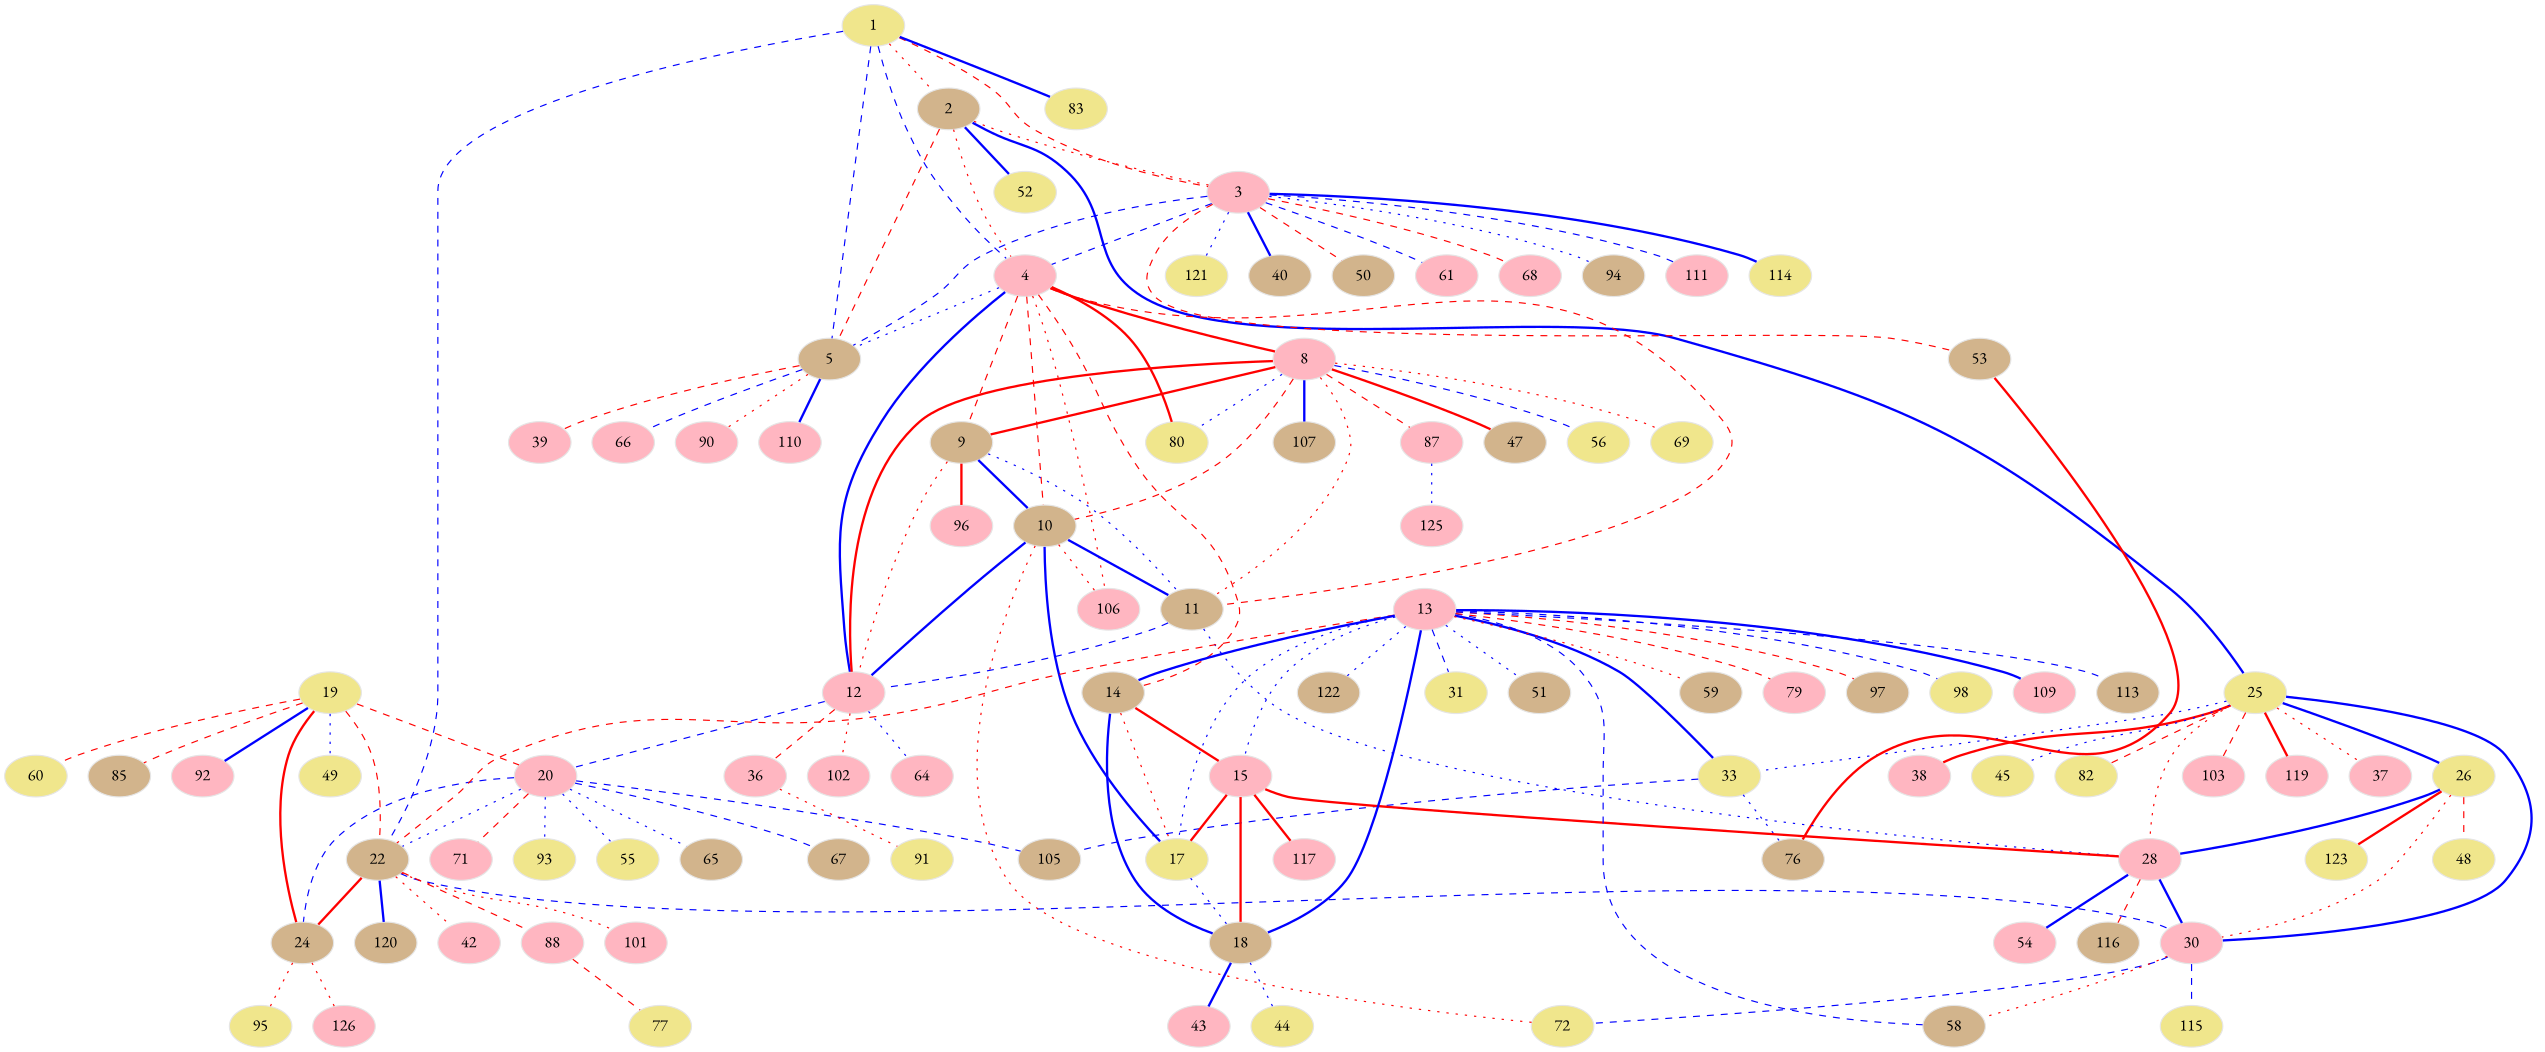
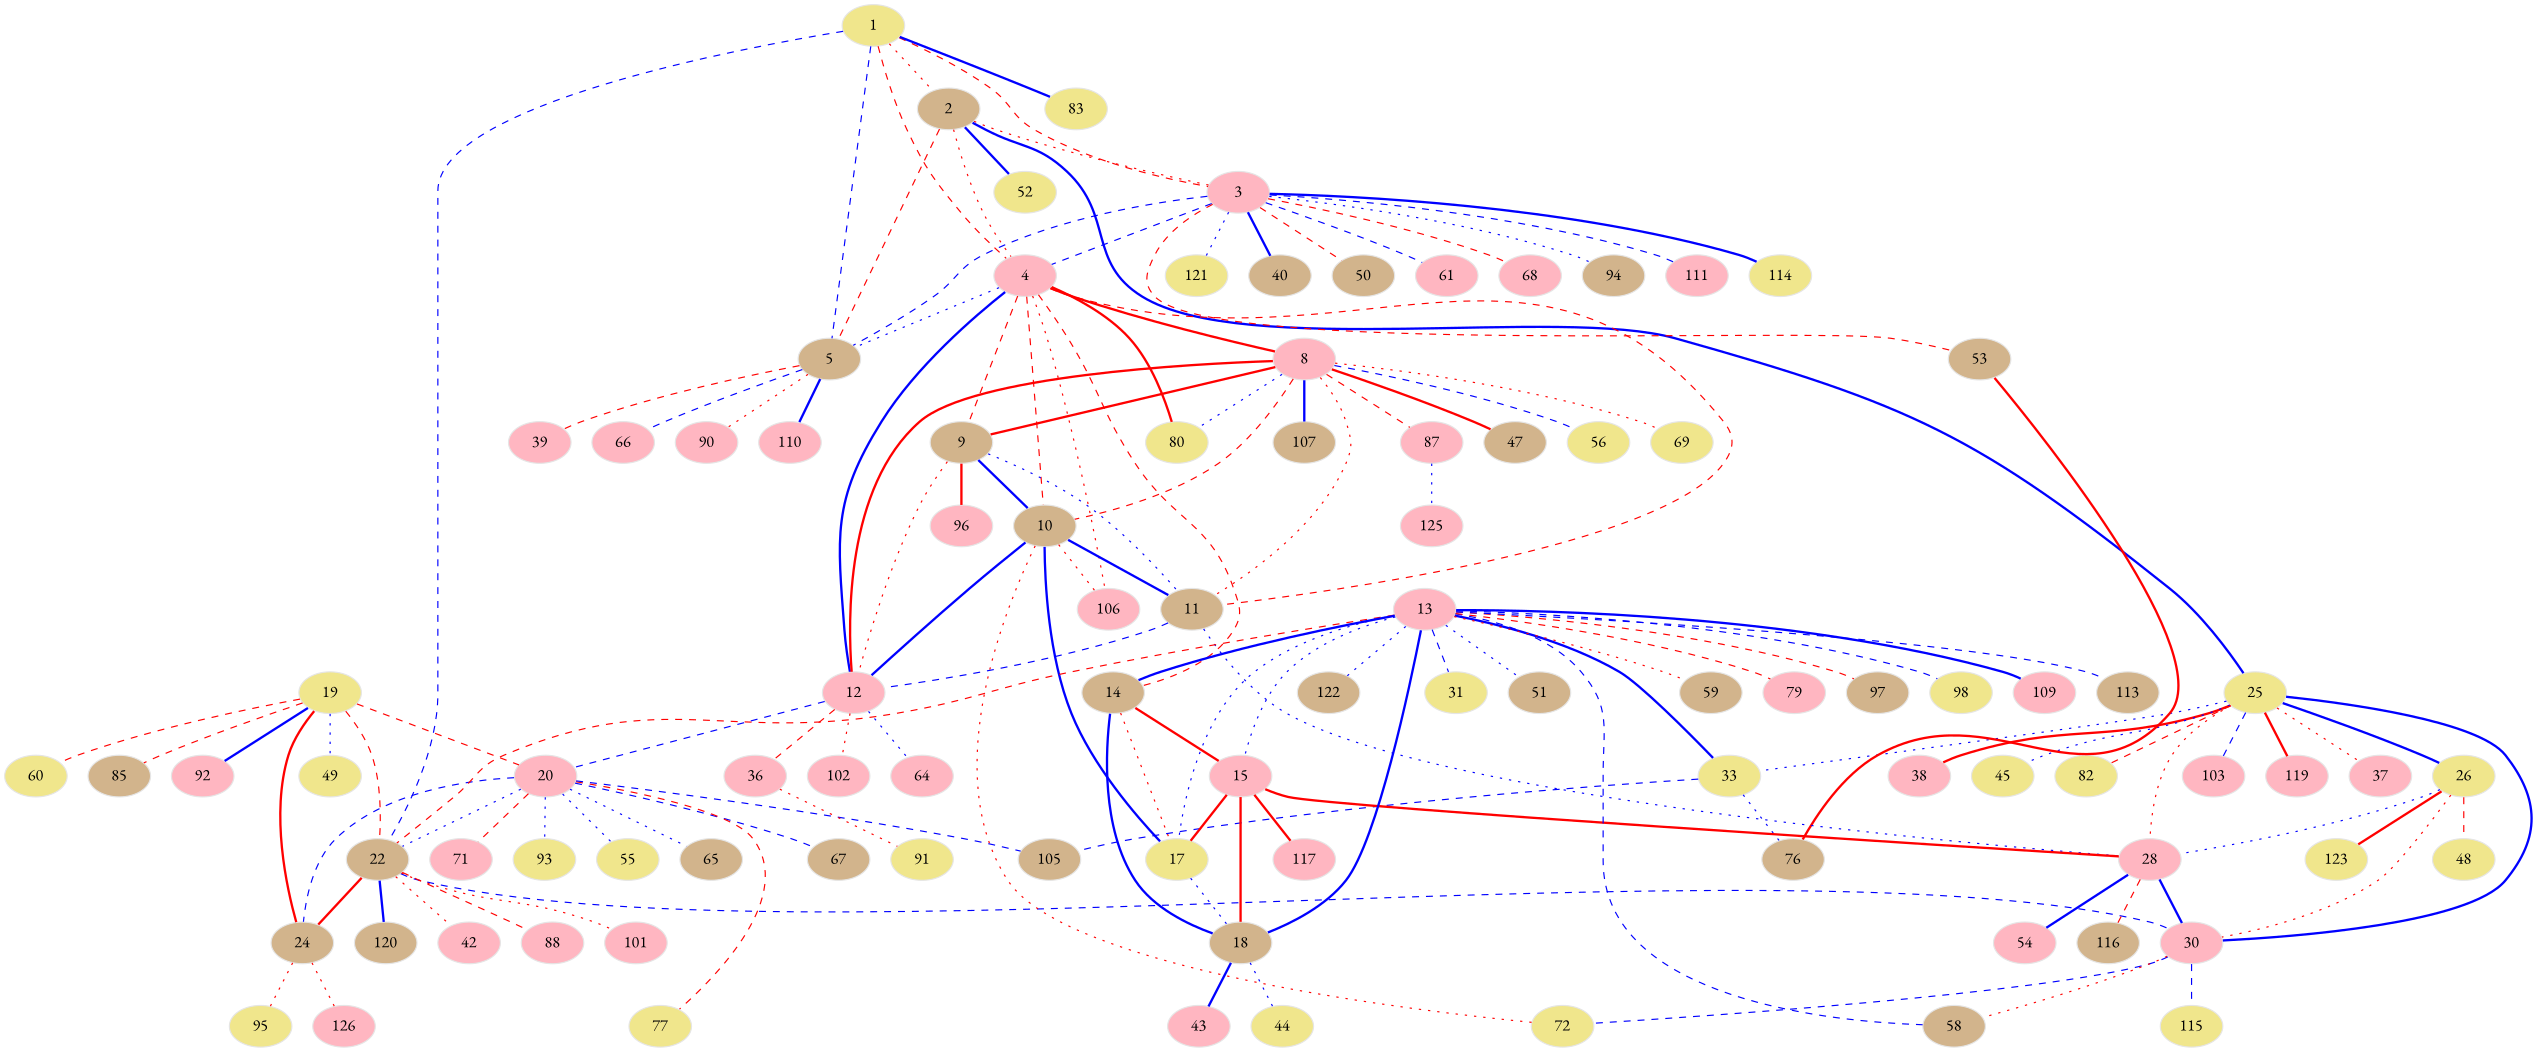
edge "1" -- "4": color blue -> red
edge "25" -- "103": color red -> blue
edge "26" -- "28": style bold -> dotted
edge "88" -- "77": now "20" -- "77"
